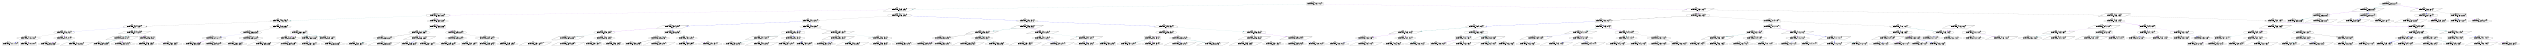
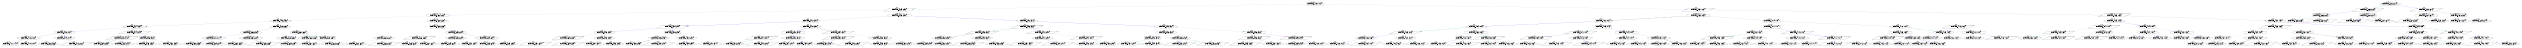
node "Node{data=[6884, 6884]}": removed
